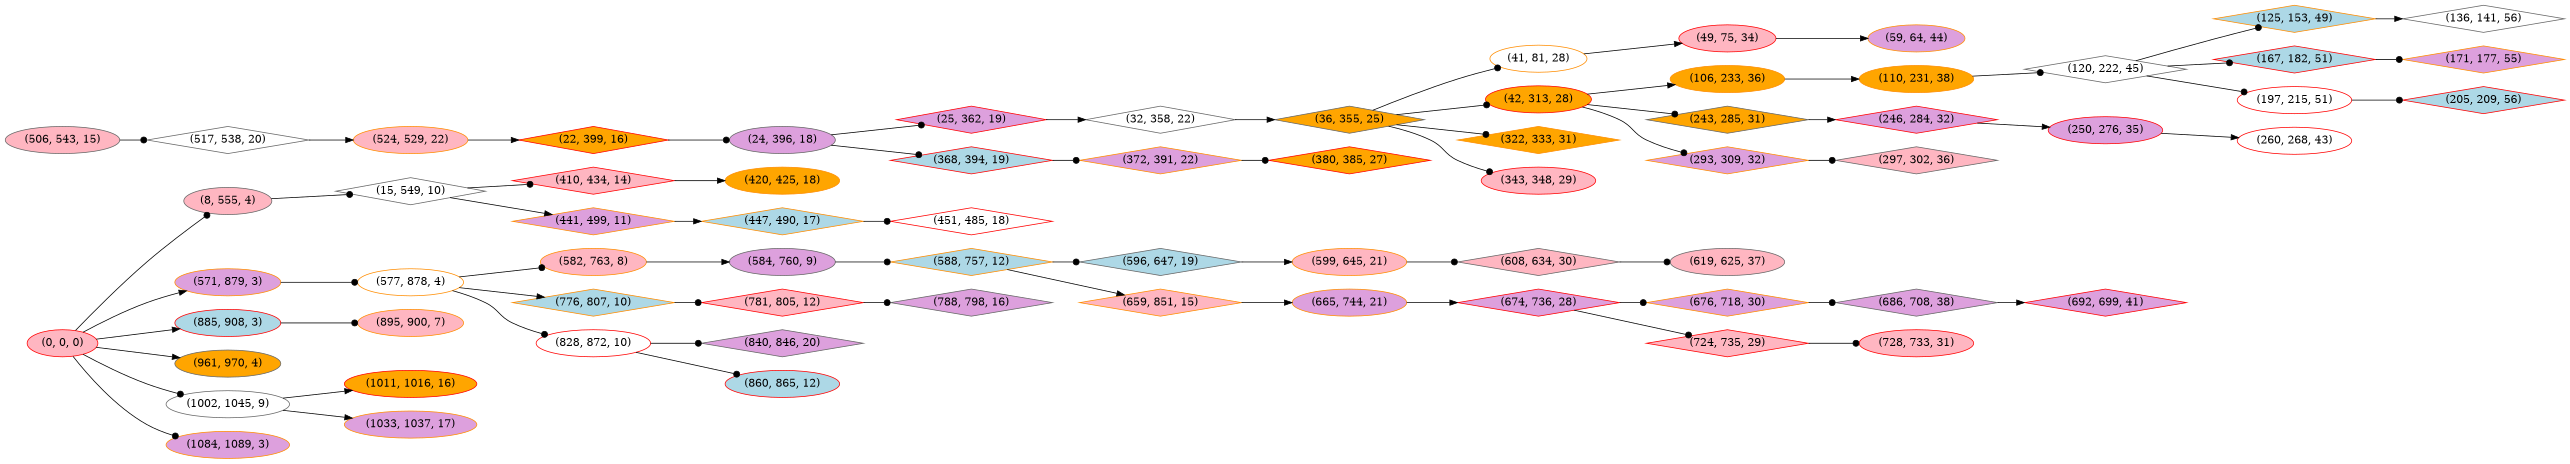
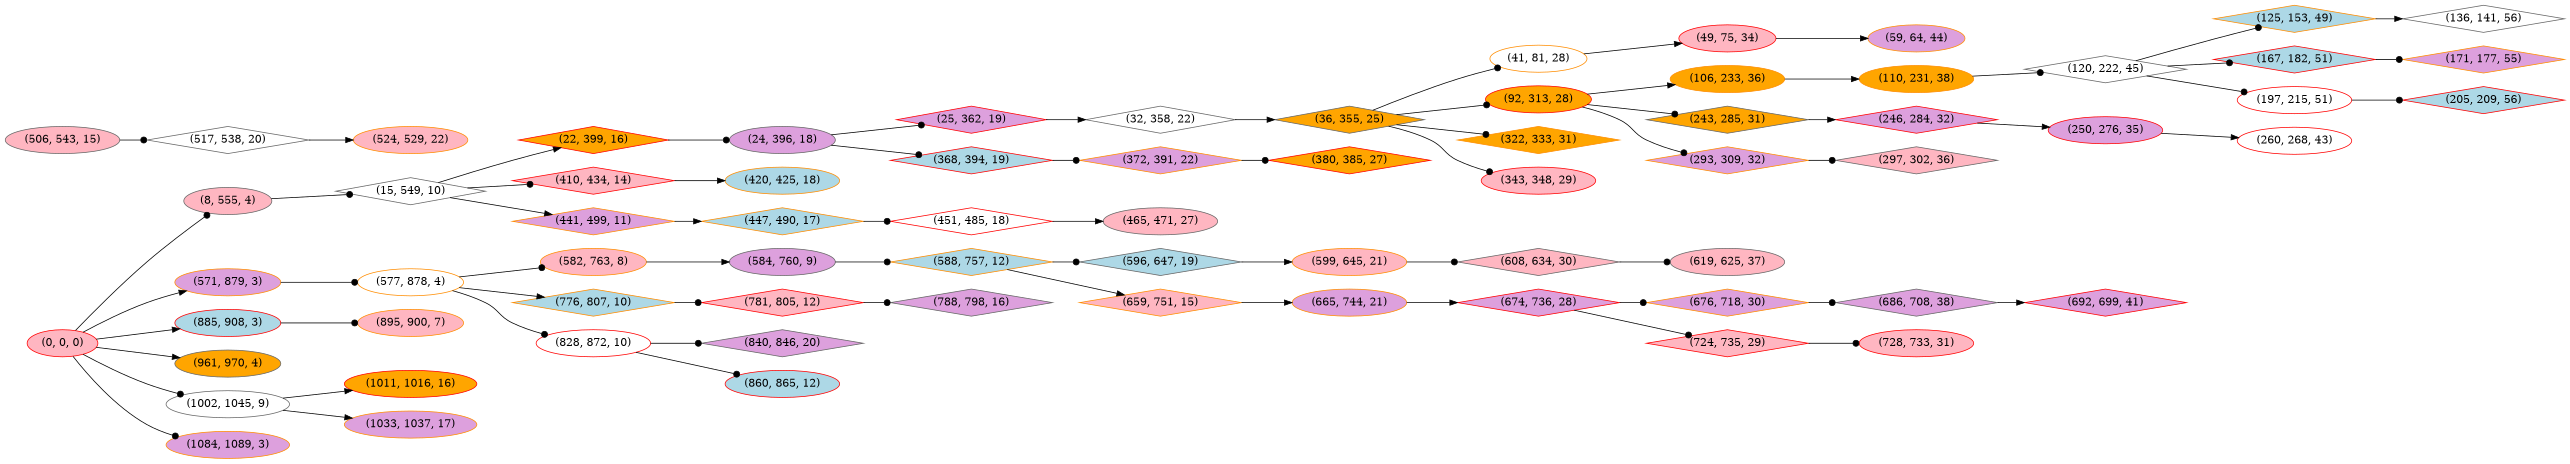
node "(42, 313, 28)": label "(42, 313, 28)" -> "(92, 313, 28)"
edge "(524, 529, 22)" -> "(22, 399, 16)": now "(15, 549, 10)" -> "(22, 399, 16)"
node "(420, 425, 18)": fillcolor orange -> lightblue
node "(465, 471, 27)": added
node "(659, 851, 15)": label "(659, 851, 15)" -> "(659, 751, 15)"
